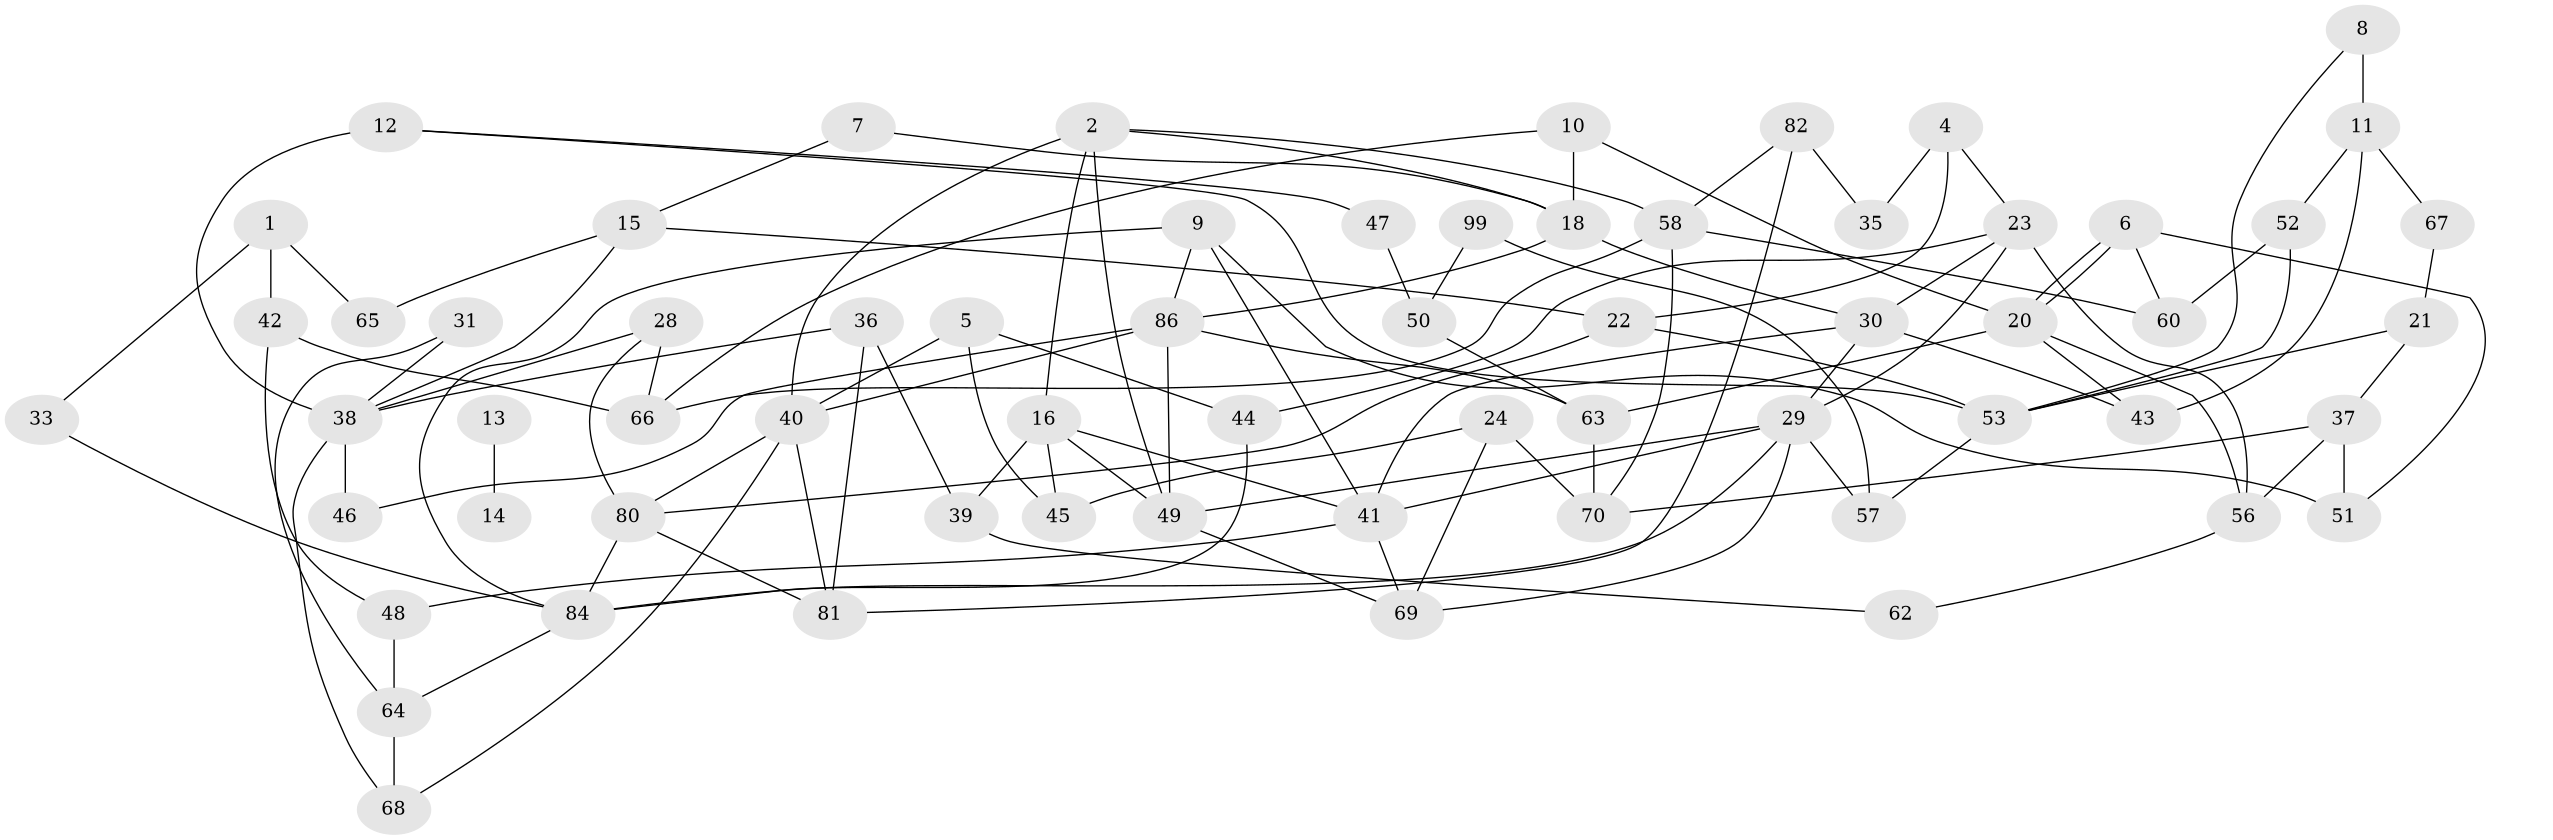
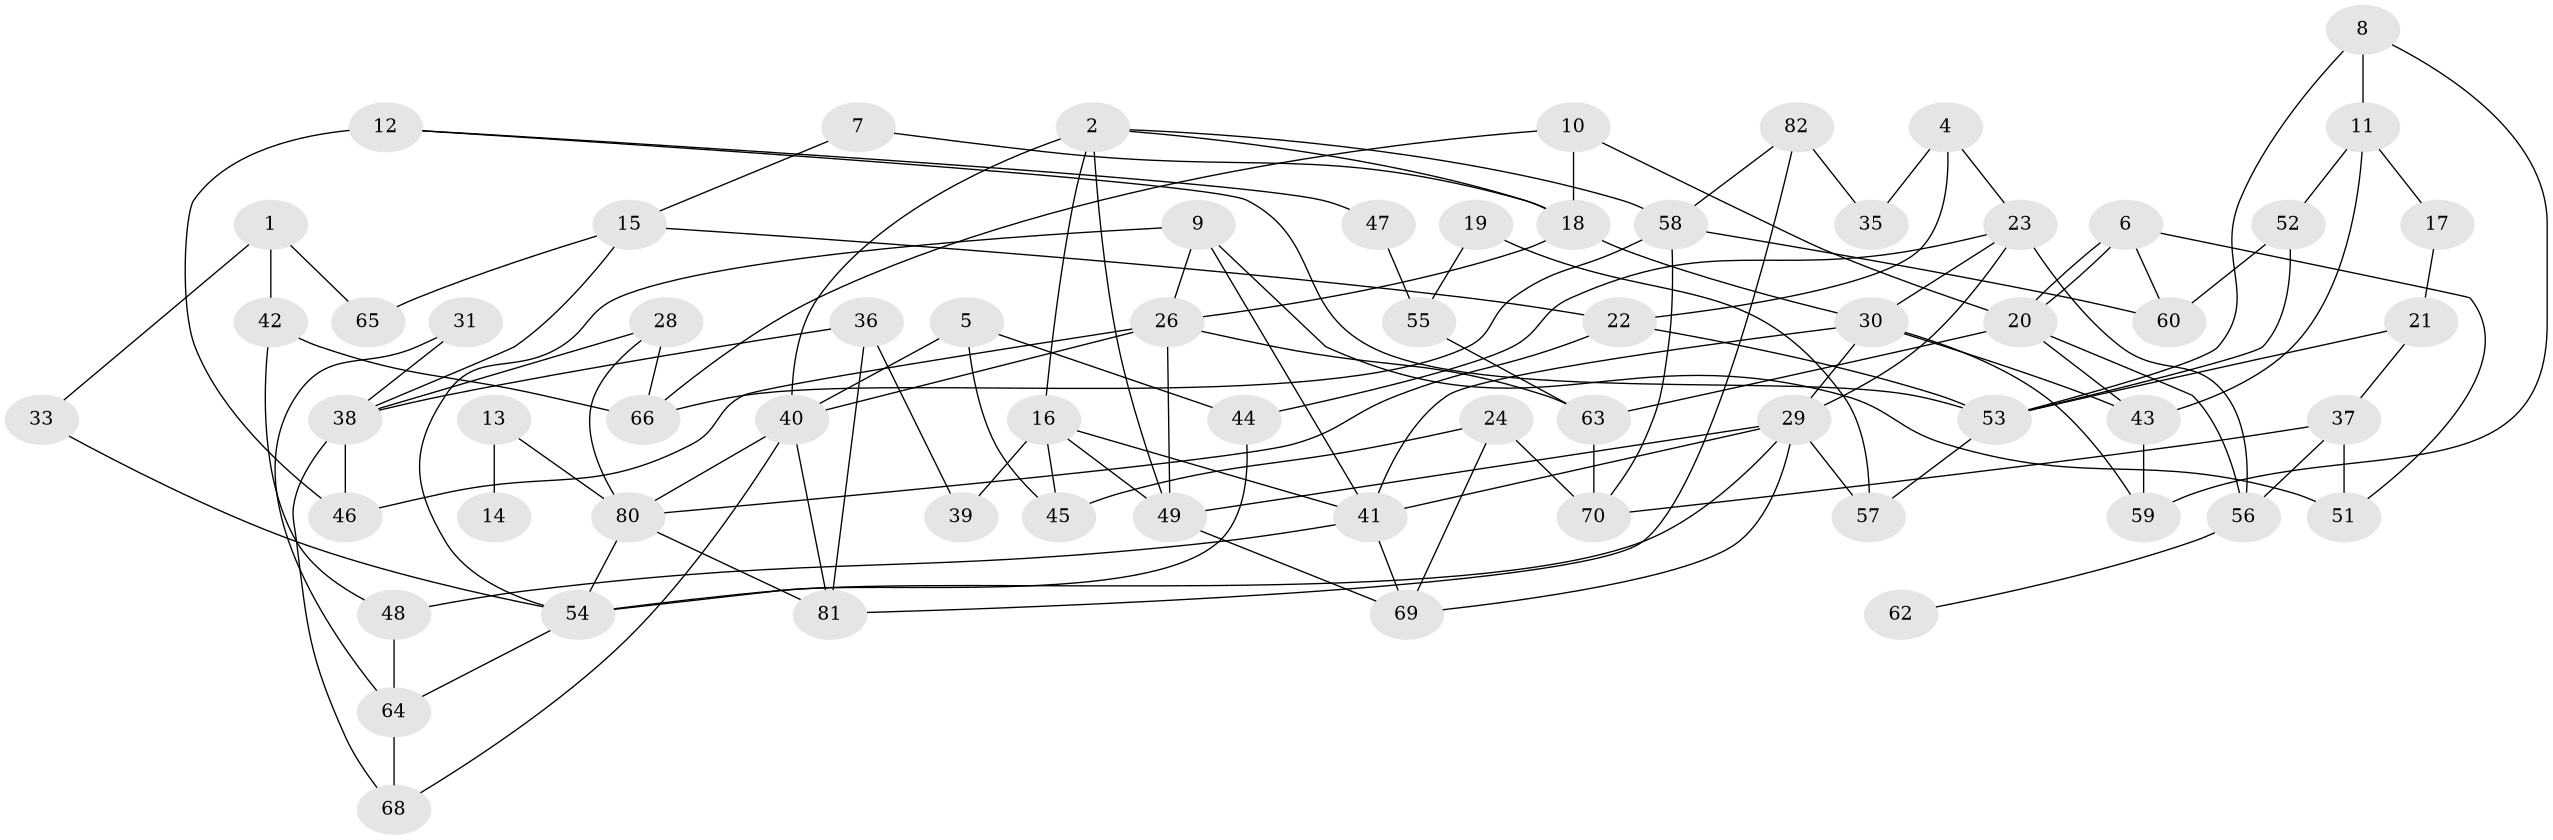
node "99": label "99" -> "19"
node "67": label "67" -> "17"
edge "12" -- "38": now "12" -- "46"
node "86": label "86" -> "26"
node "50": label "50" -> "55"
edge "13" -- "80": added
node "59": added
edge "39" -- "62": removed
node "84": label "84" -> "54"
